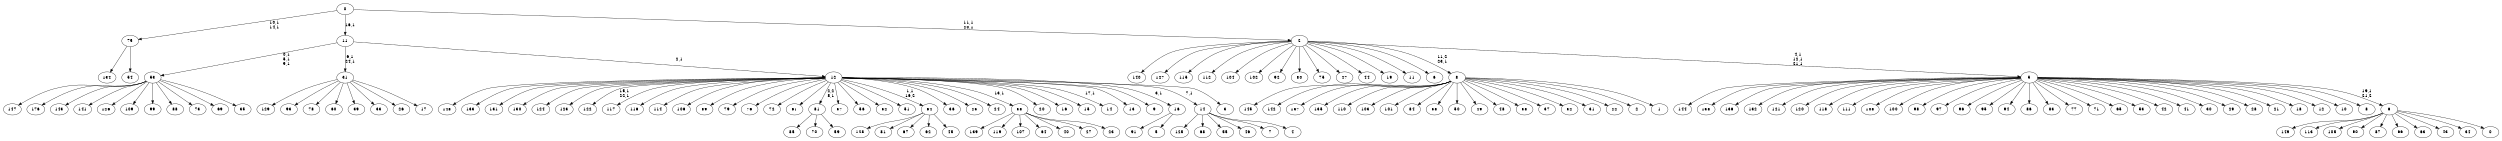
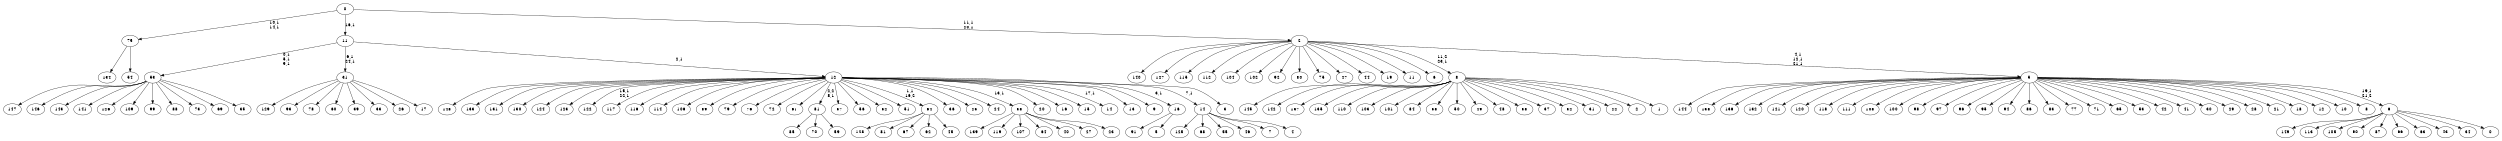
node "176": label "176" -> "146"
